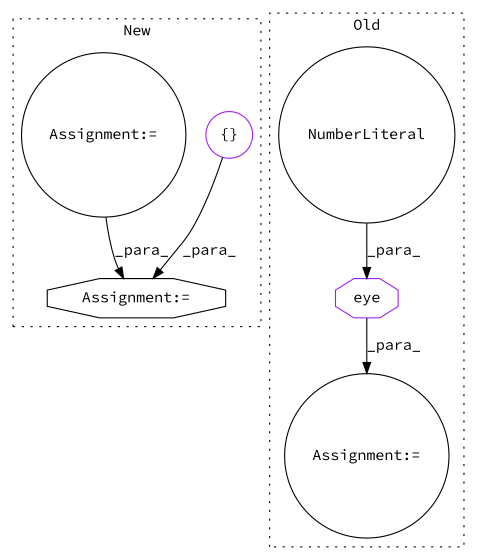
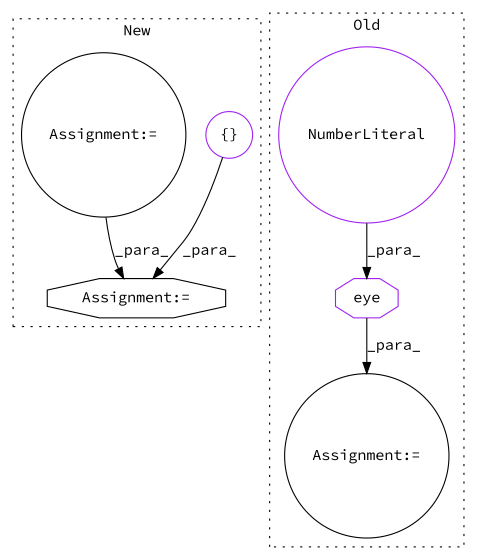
node "NumberLiteral": color black -> purple
